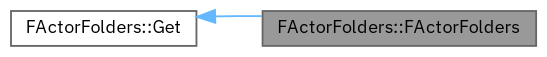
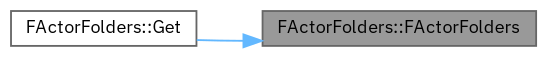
edge "FActorFolders::FActorFolders" -> "FActorFolders::Get": reversed
